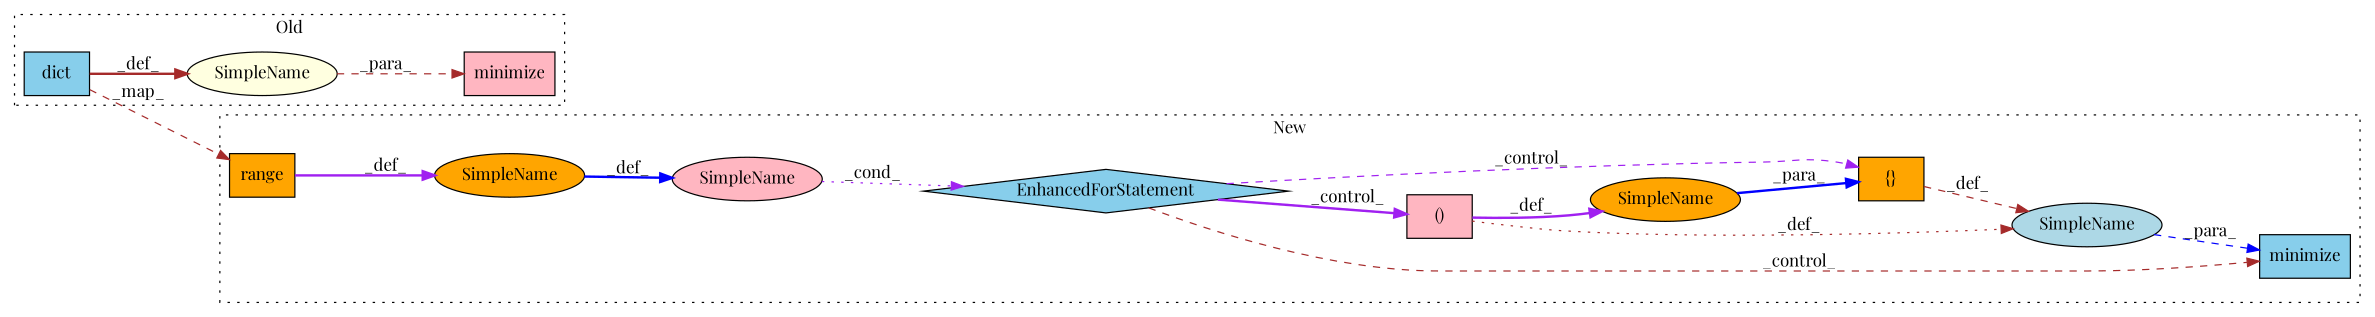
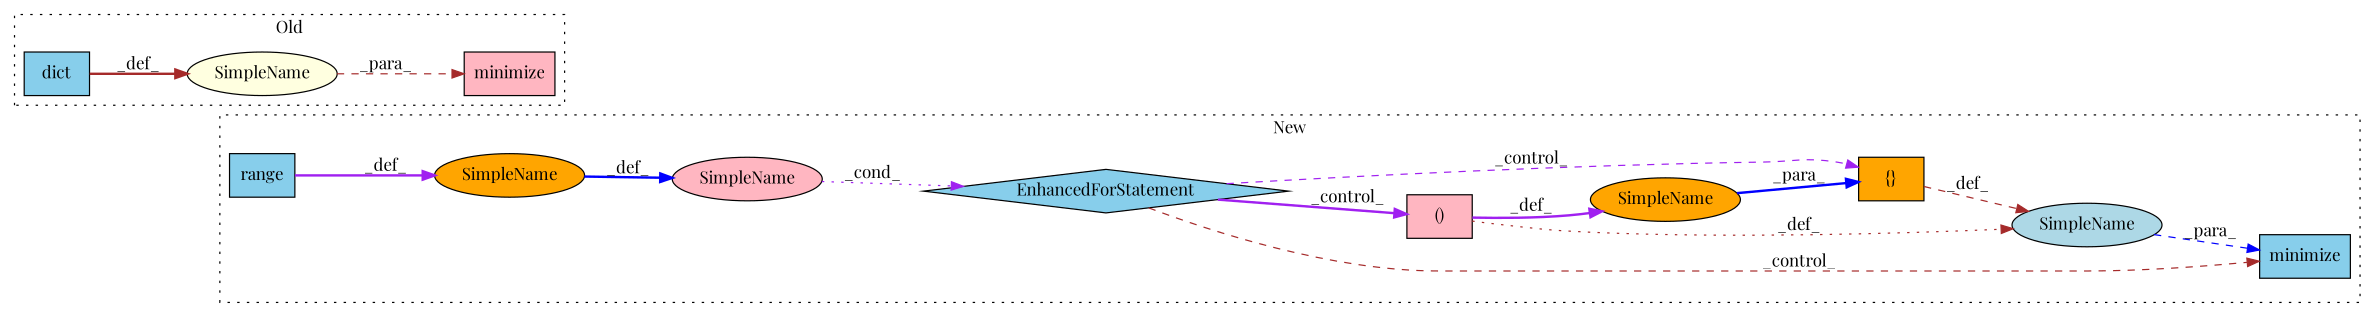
edge "dict" -> "range": removed, label "_map_"
node "range": fillcolor orange -> skyblue
